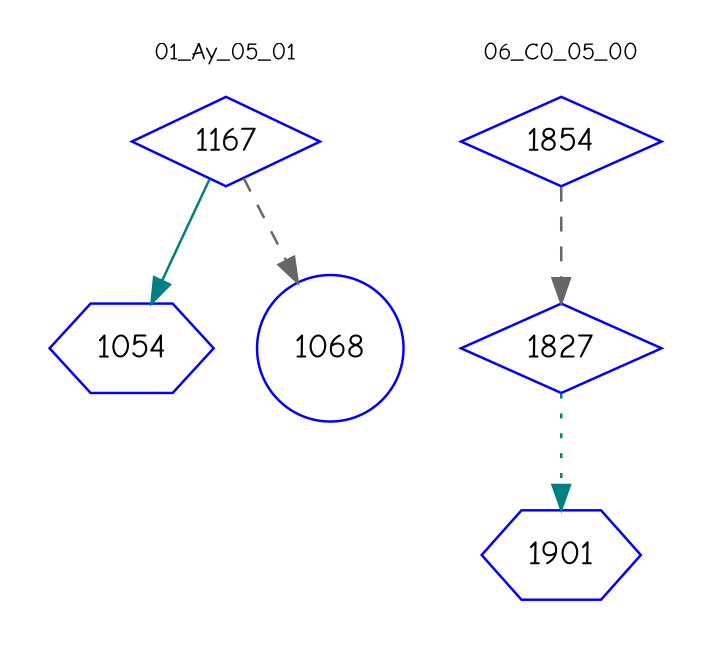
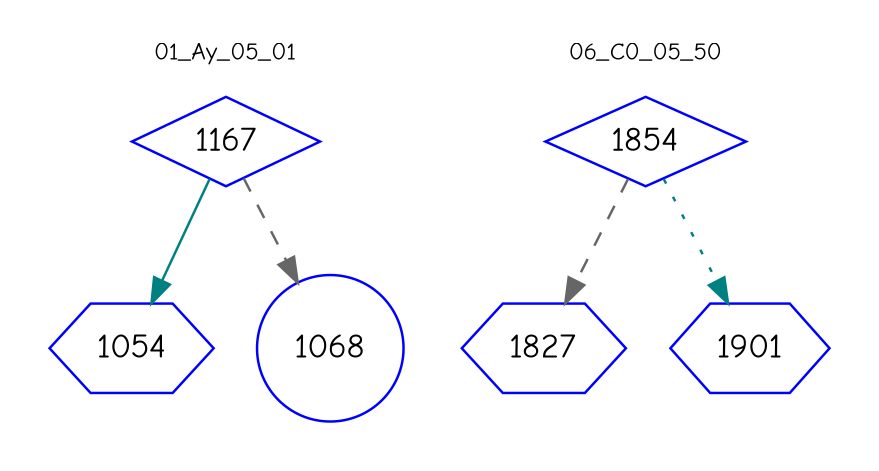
cluster "06_C0_05_00": label "06_C0_05_00" -> "06_C0_05_50"
node "1827": shape diamond -> hexagon
edge "1827" -> "1901": now "1854" -> "1901"
